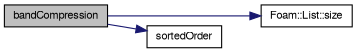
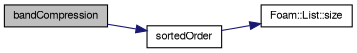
edge "bandCompression" -> "Foam::List::size": now "sortedOrder" -> "Foam::List::size"
